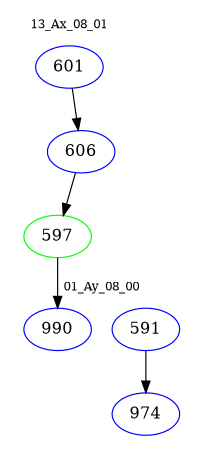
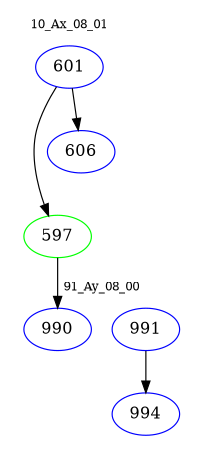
cluster "13_Ax_08_01": label "13_Ax_08_01" -> "10_Ax_08_01"
edge "606" -> "597": now "601" -> "597"
cluster "01_Ay_08_00": label "01_Ay_08_00" -> "91_Ay_08_00"
node "591": label "591" -> "991"
node "974": label "974" -> "994"
